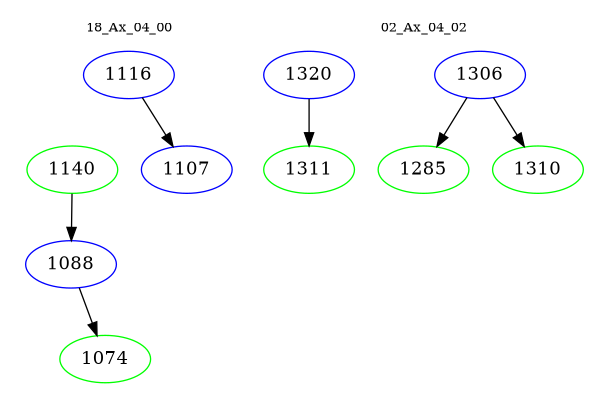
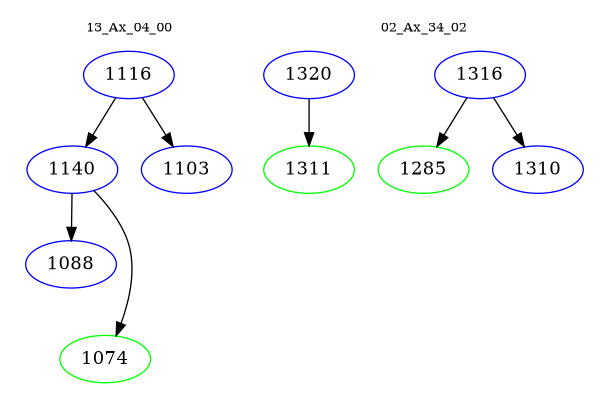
cluster "18_Ax_04_00": label "18_Ax_04_00" -> "13_Ax_04_00"
cluster "02_Ax_04_02": label "02_Ax_04_02" -> "02_Ax_34_02"
node "1306": label "1306" -> "1316"
edge "1116" -> "1140": added
node "1140": color green -> blue
node "1107": label "1107" -> "1103"
node "1310": color green -> blue
edge "1088" -> "1074": now "1140" -> "1074"
